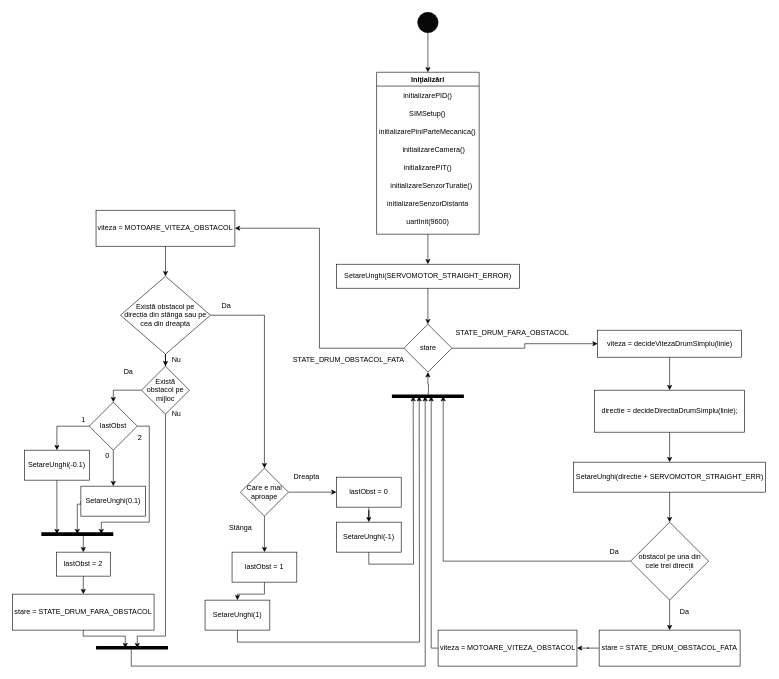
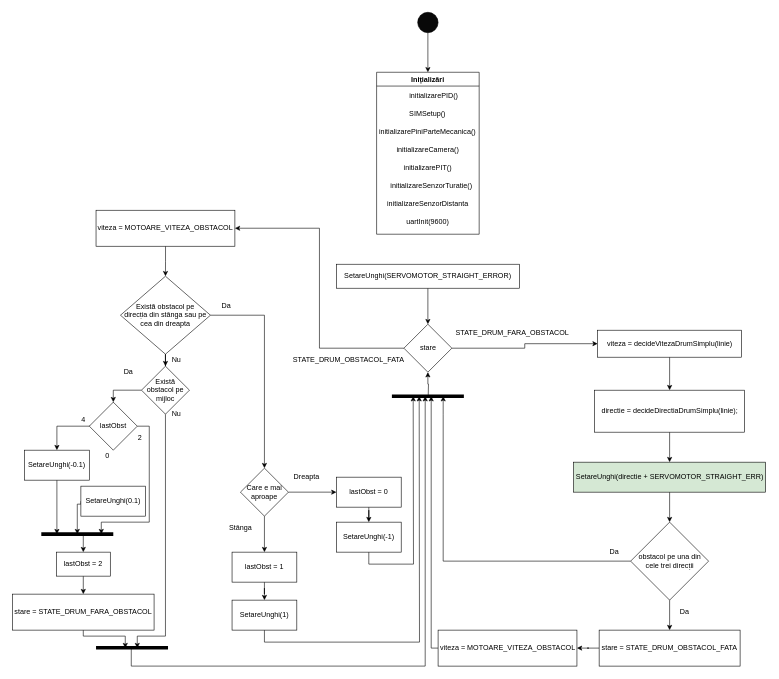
node "initializarePID()": moved (428, 96) -> (434, 96)
node "initializareCamera()": moved (433, 150) -> (427, 150)
edge "Inițializări" -> "SetareUnghi(SERVOMOTOR_STRAIGHT_ERROR)": removed
node "1": label "1" -> "4"
node "SetareUnghi(directie + SERVOMOTOR_STRAIGHT_ERR)": fillcolor #ffffff -> #d5e8d4
edge "lastObst" -> "SetareUnghi(0.1)": removed
node "SetareUnghi(1)": moved (237, 615) -> (264, 615)
